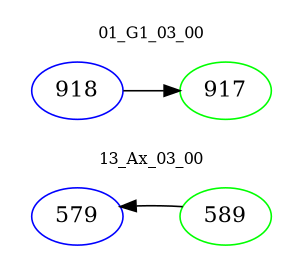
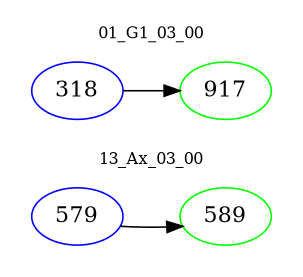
node "918": label "918" -> "318"
edge "589" -> "579": reversed
